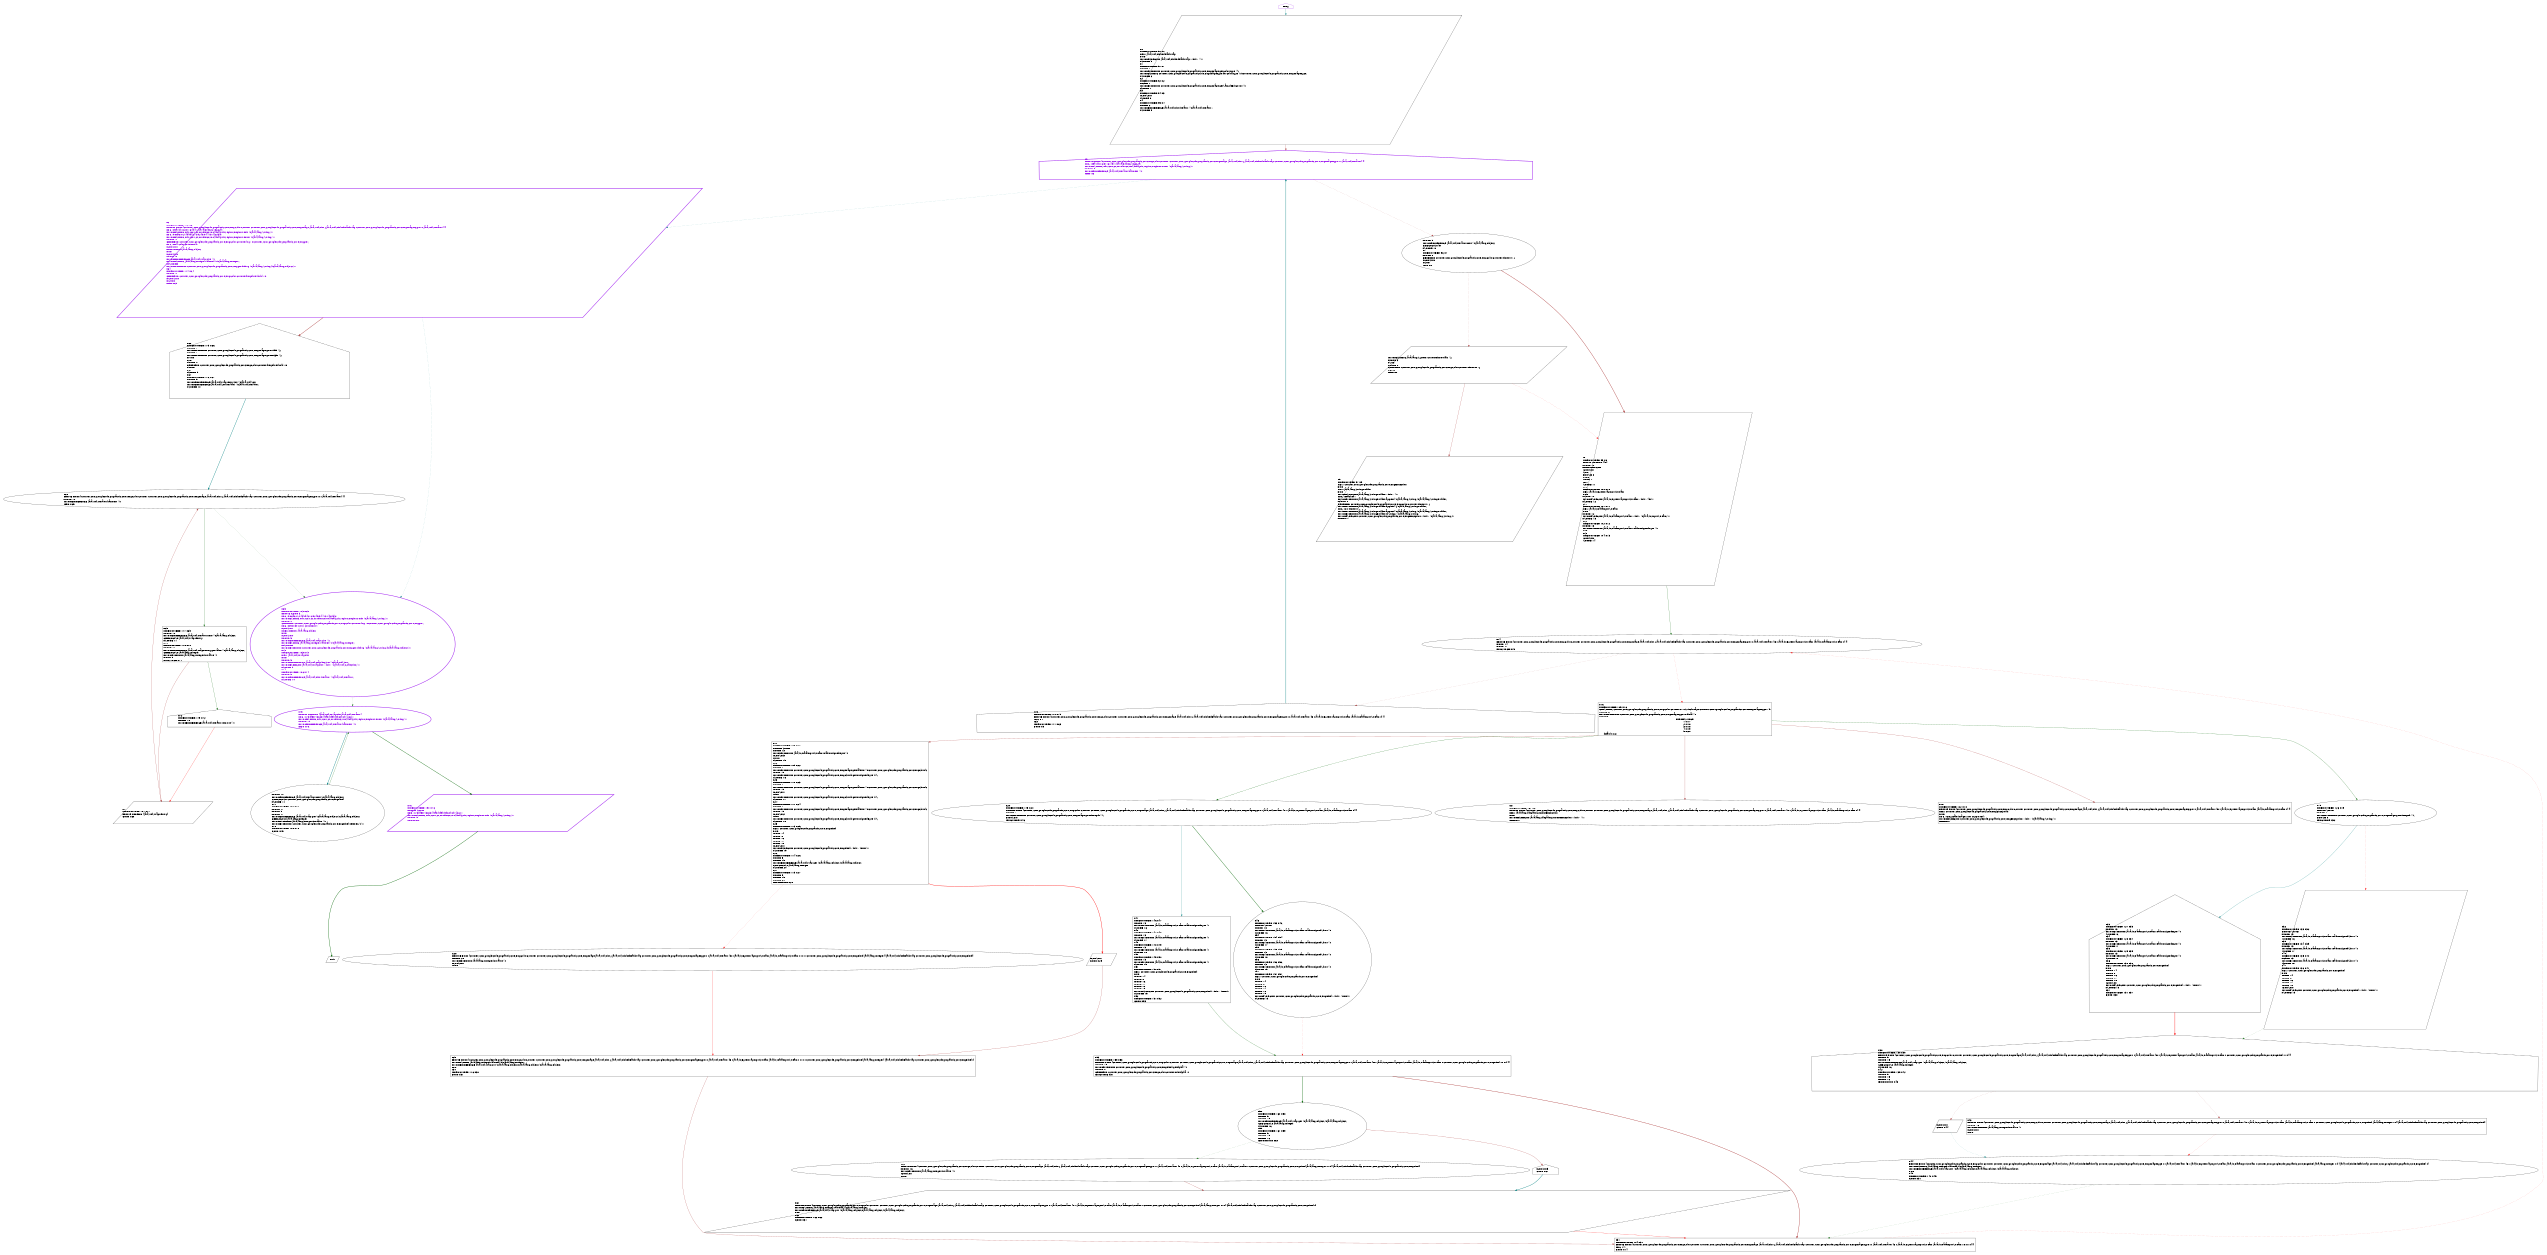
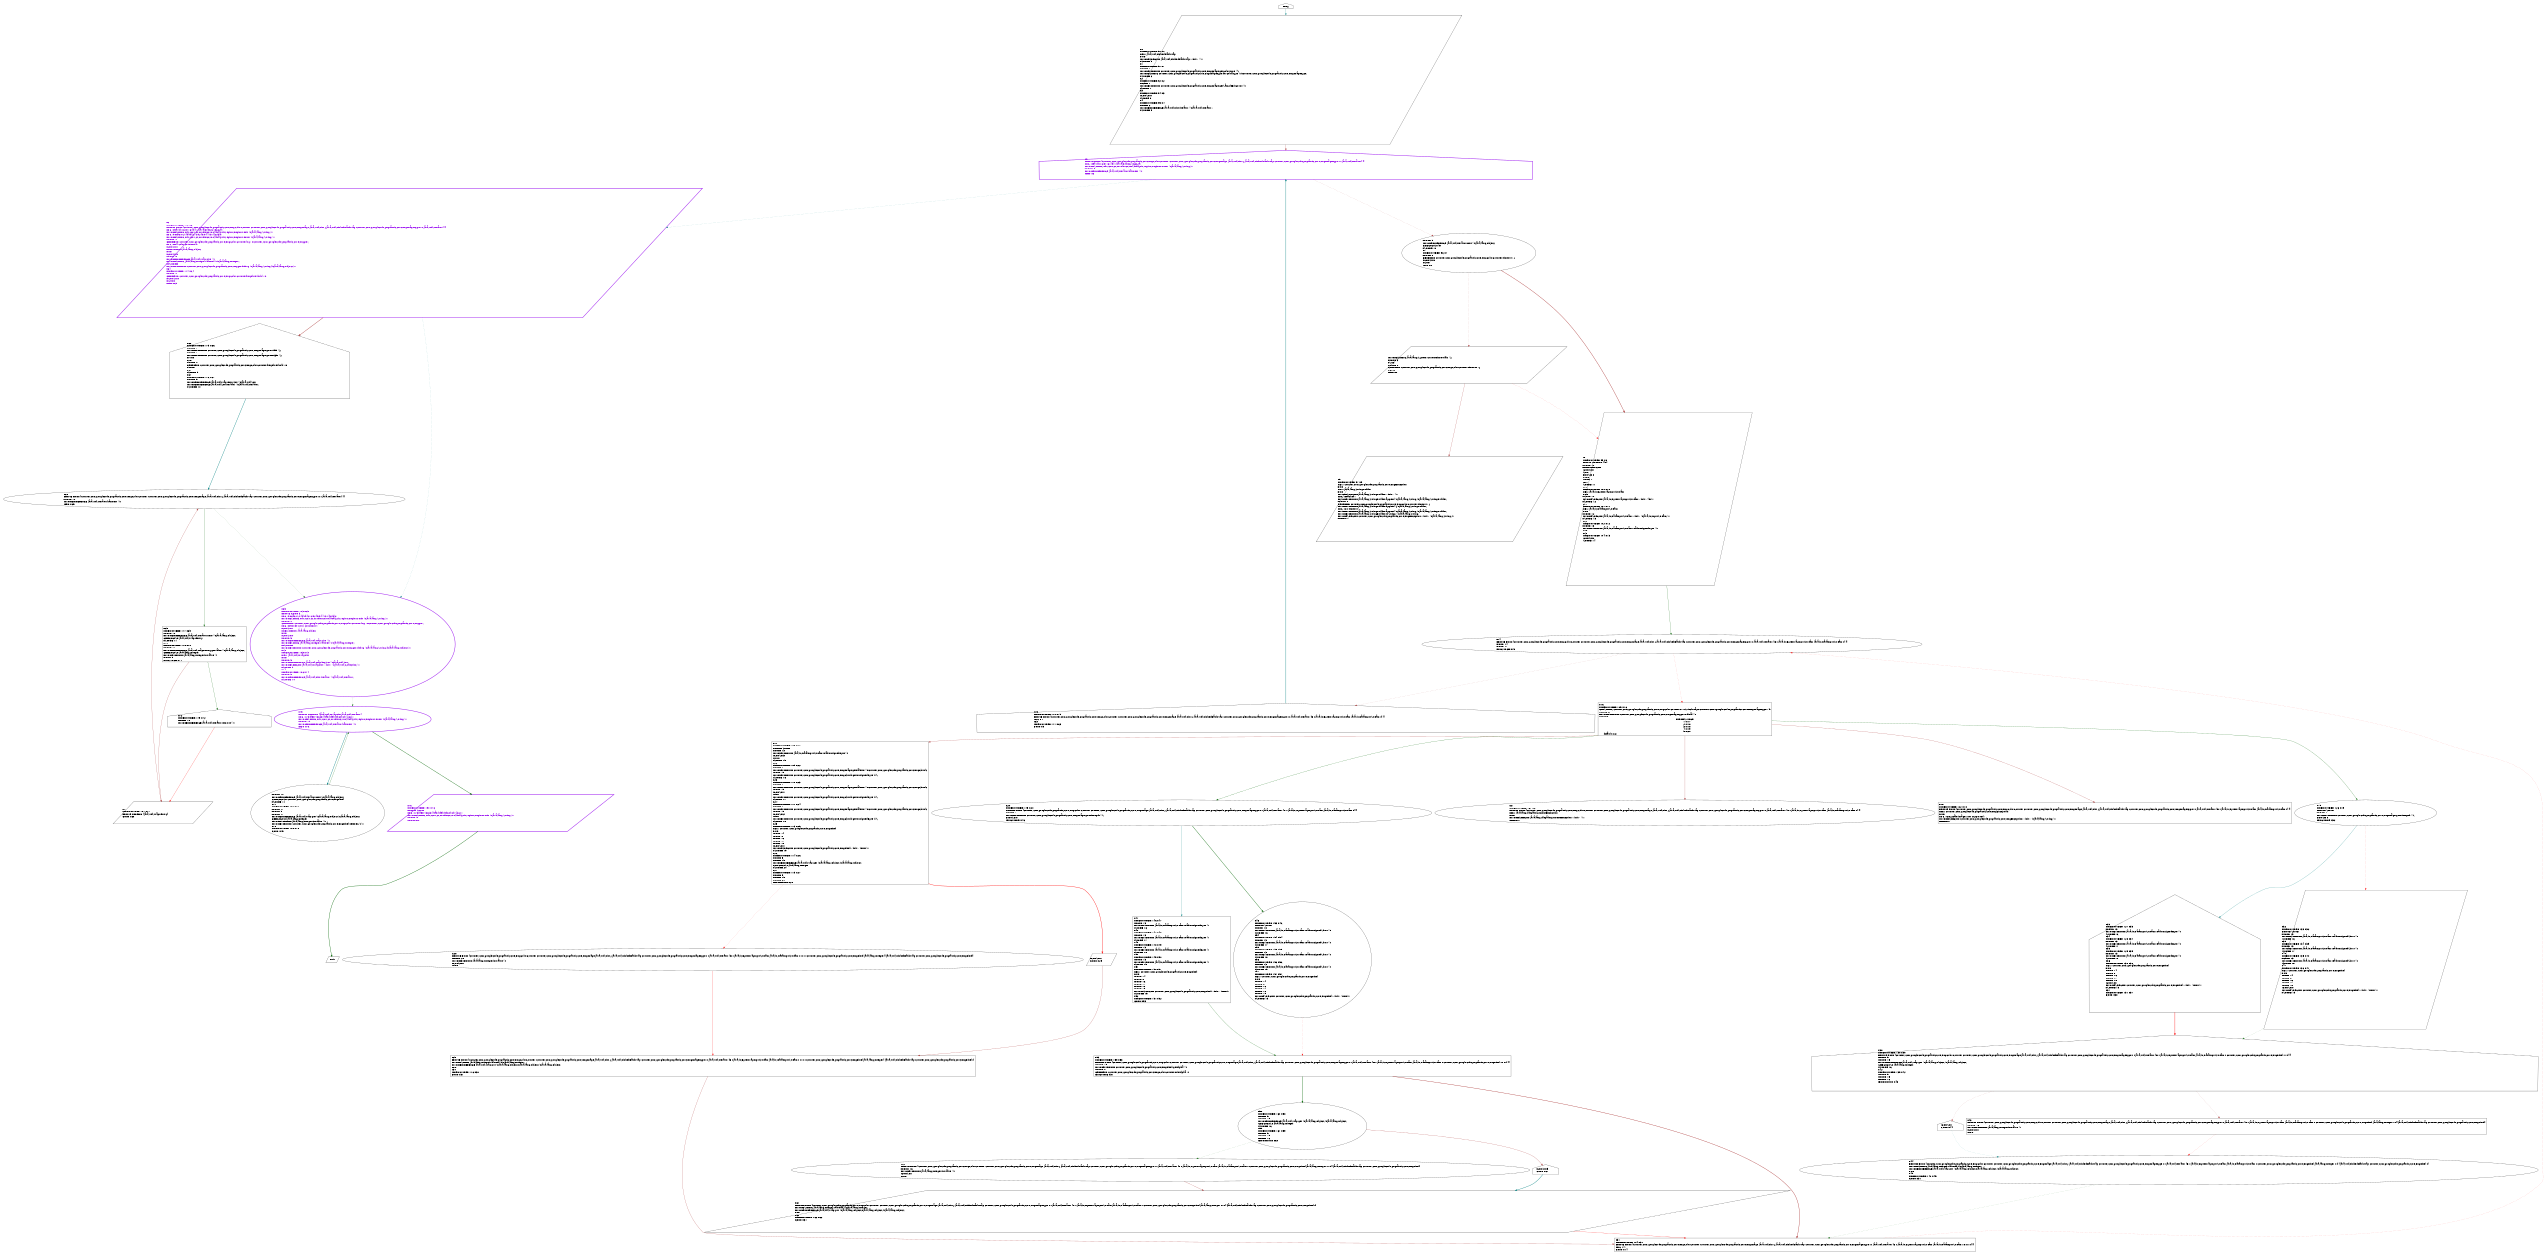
node "entry": color purple -> black
node "ICONST_1 GOTO L44": shape parallelogram -> house
